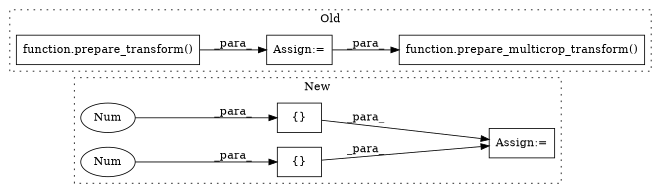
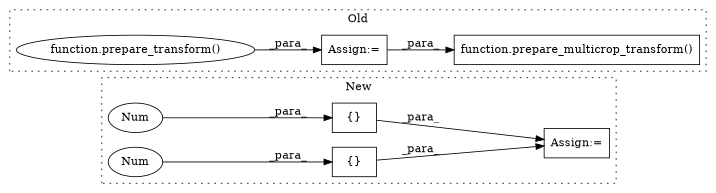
node "function.prepare_transform()": shape box -> ellipse
